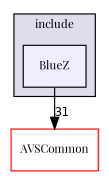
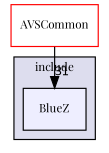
edge "BlueZ" -> "AVSCommon": reversed
